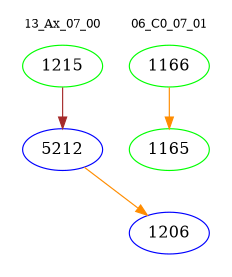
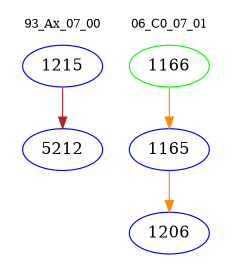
cluster "13_Ax_07_00": label "13_Ax_07_00" -> "93_Ax_07_00"
node "1215": color green -> blue
node "1165": color green -> blue
edge "5212" -> "1206": now "1165" -> "1206"
